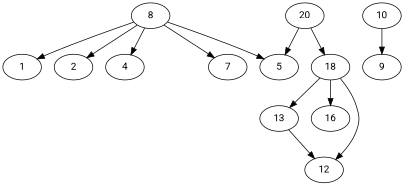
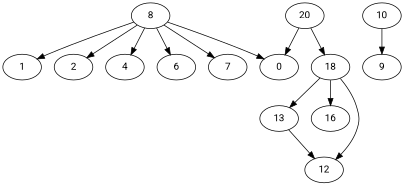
node "6": added
node "5": label "5" -> "0"
